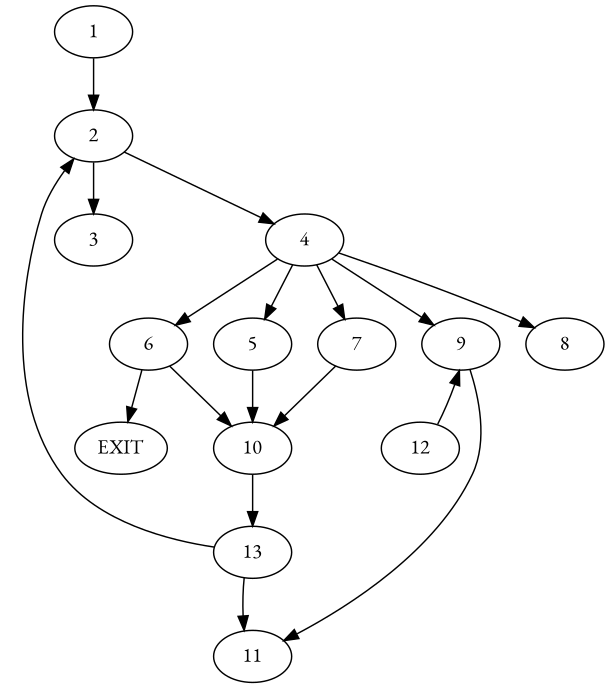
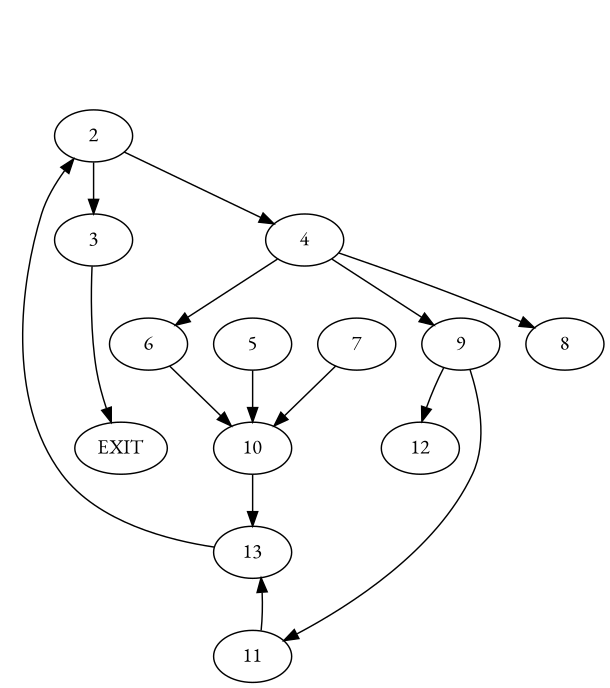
node "1": removed
edge "4" -> "5": removed
edge "4" -> "7": removed
edge "6" -> "EXIT": now "3" -> "EXIT"
edge "12" -> "9": reversed
edge "13" -> "11": reversed
